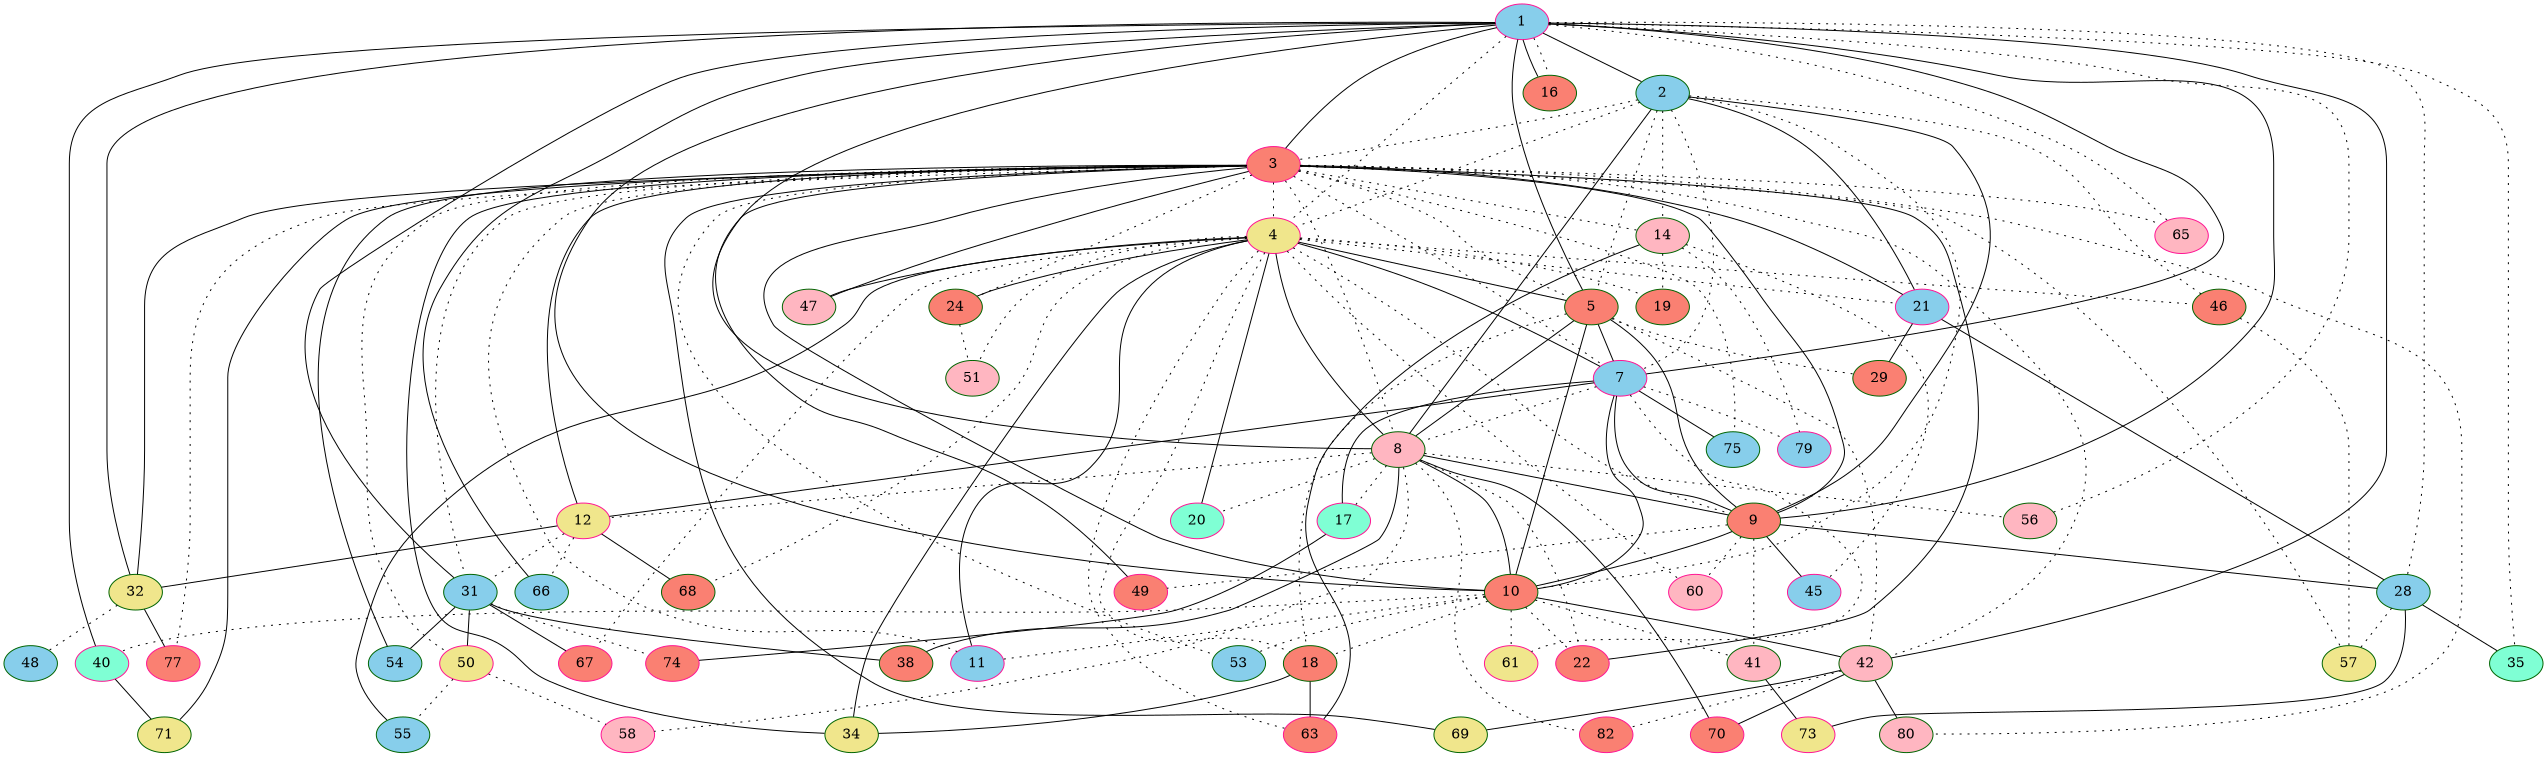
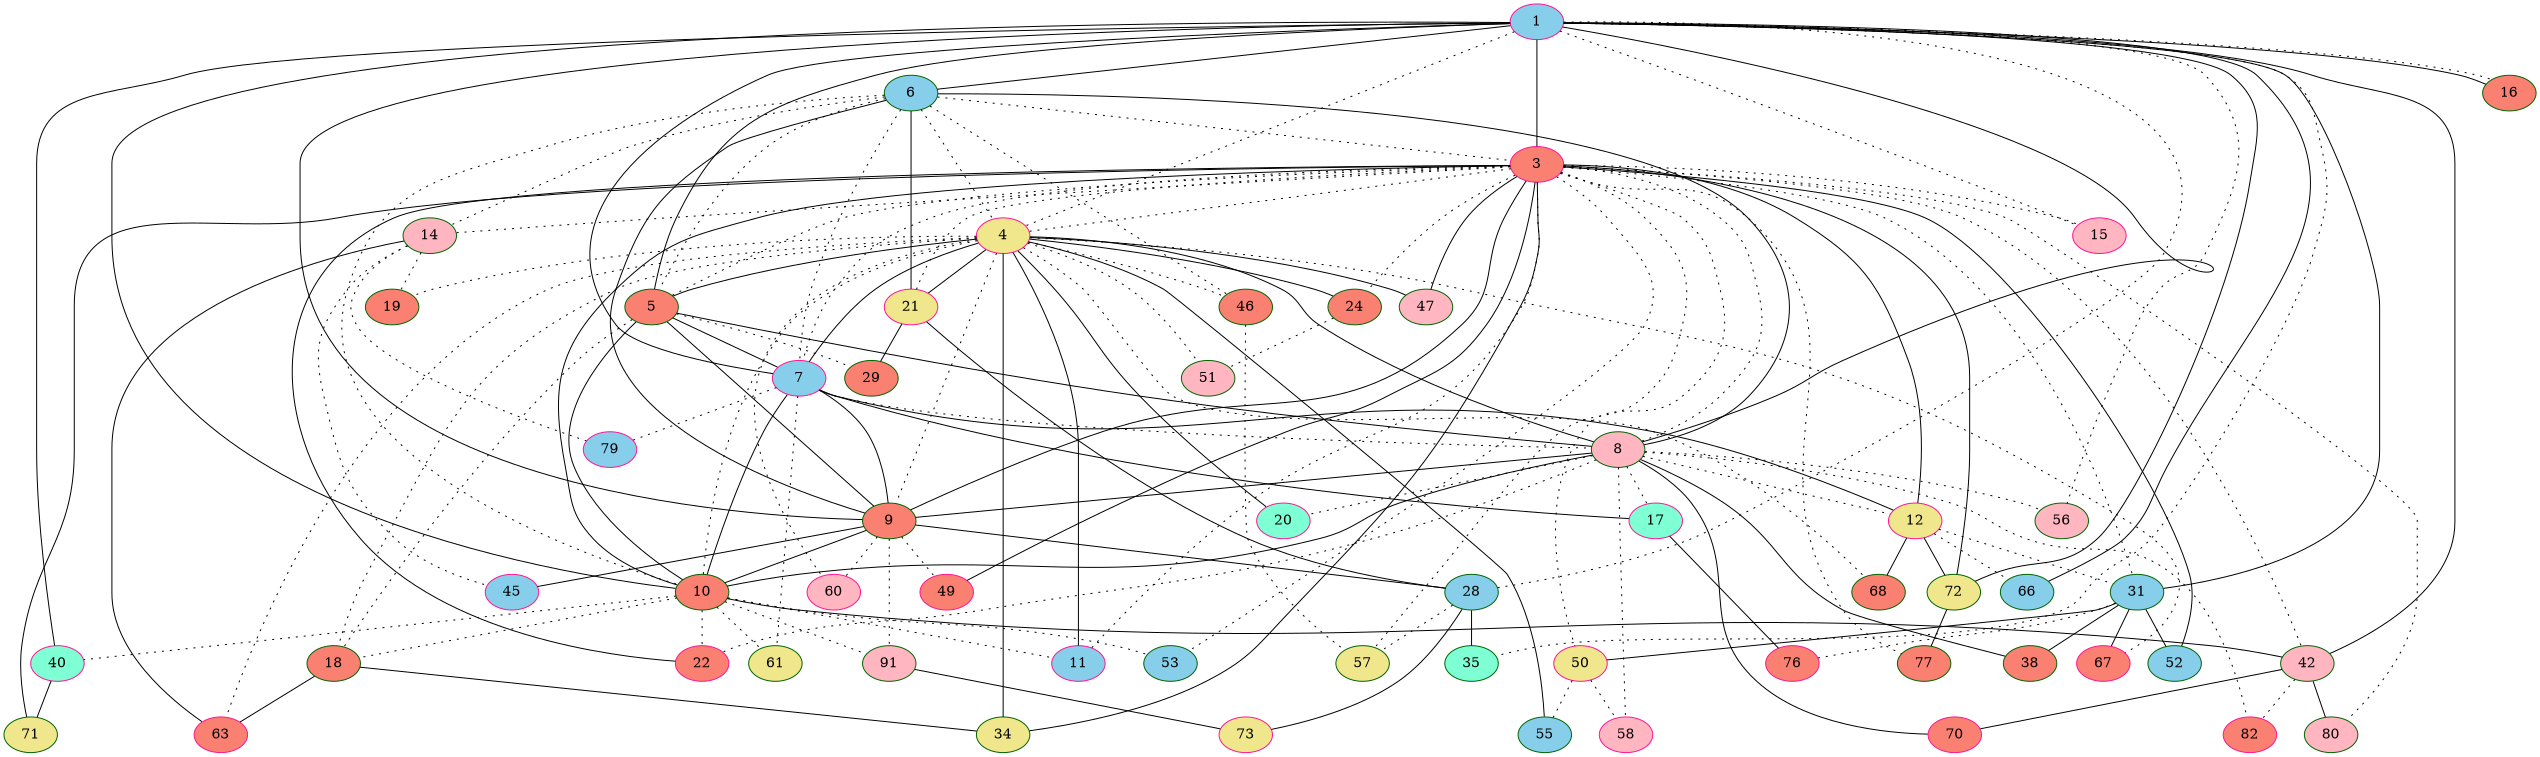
node "2": label "2" -> "6"
edge "3" -- "21": style solid -> dotted
node "65": label "65" -> "15"
edge "4" -- "21": style dotted -> solid
node "21": fillcolor skyblue -> khaki
edge "4" -- "10": added
edge "5" -- "42": removed
node "75": removed
node "32": label "32" -> "72"
node "48": removed
node "77": color deeppink -> darkgreen
node "54": label "54" -> "52"
node "74": label "74" -> "76"
node "61": color deeppink -> darkgreen
node "41": label "41" -> "91"
node "69": removed
